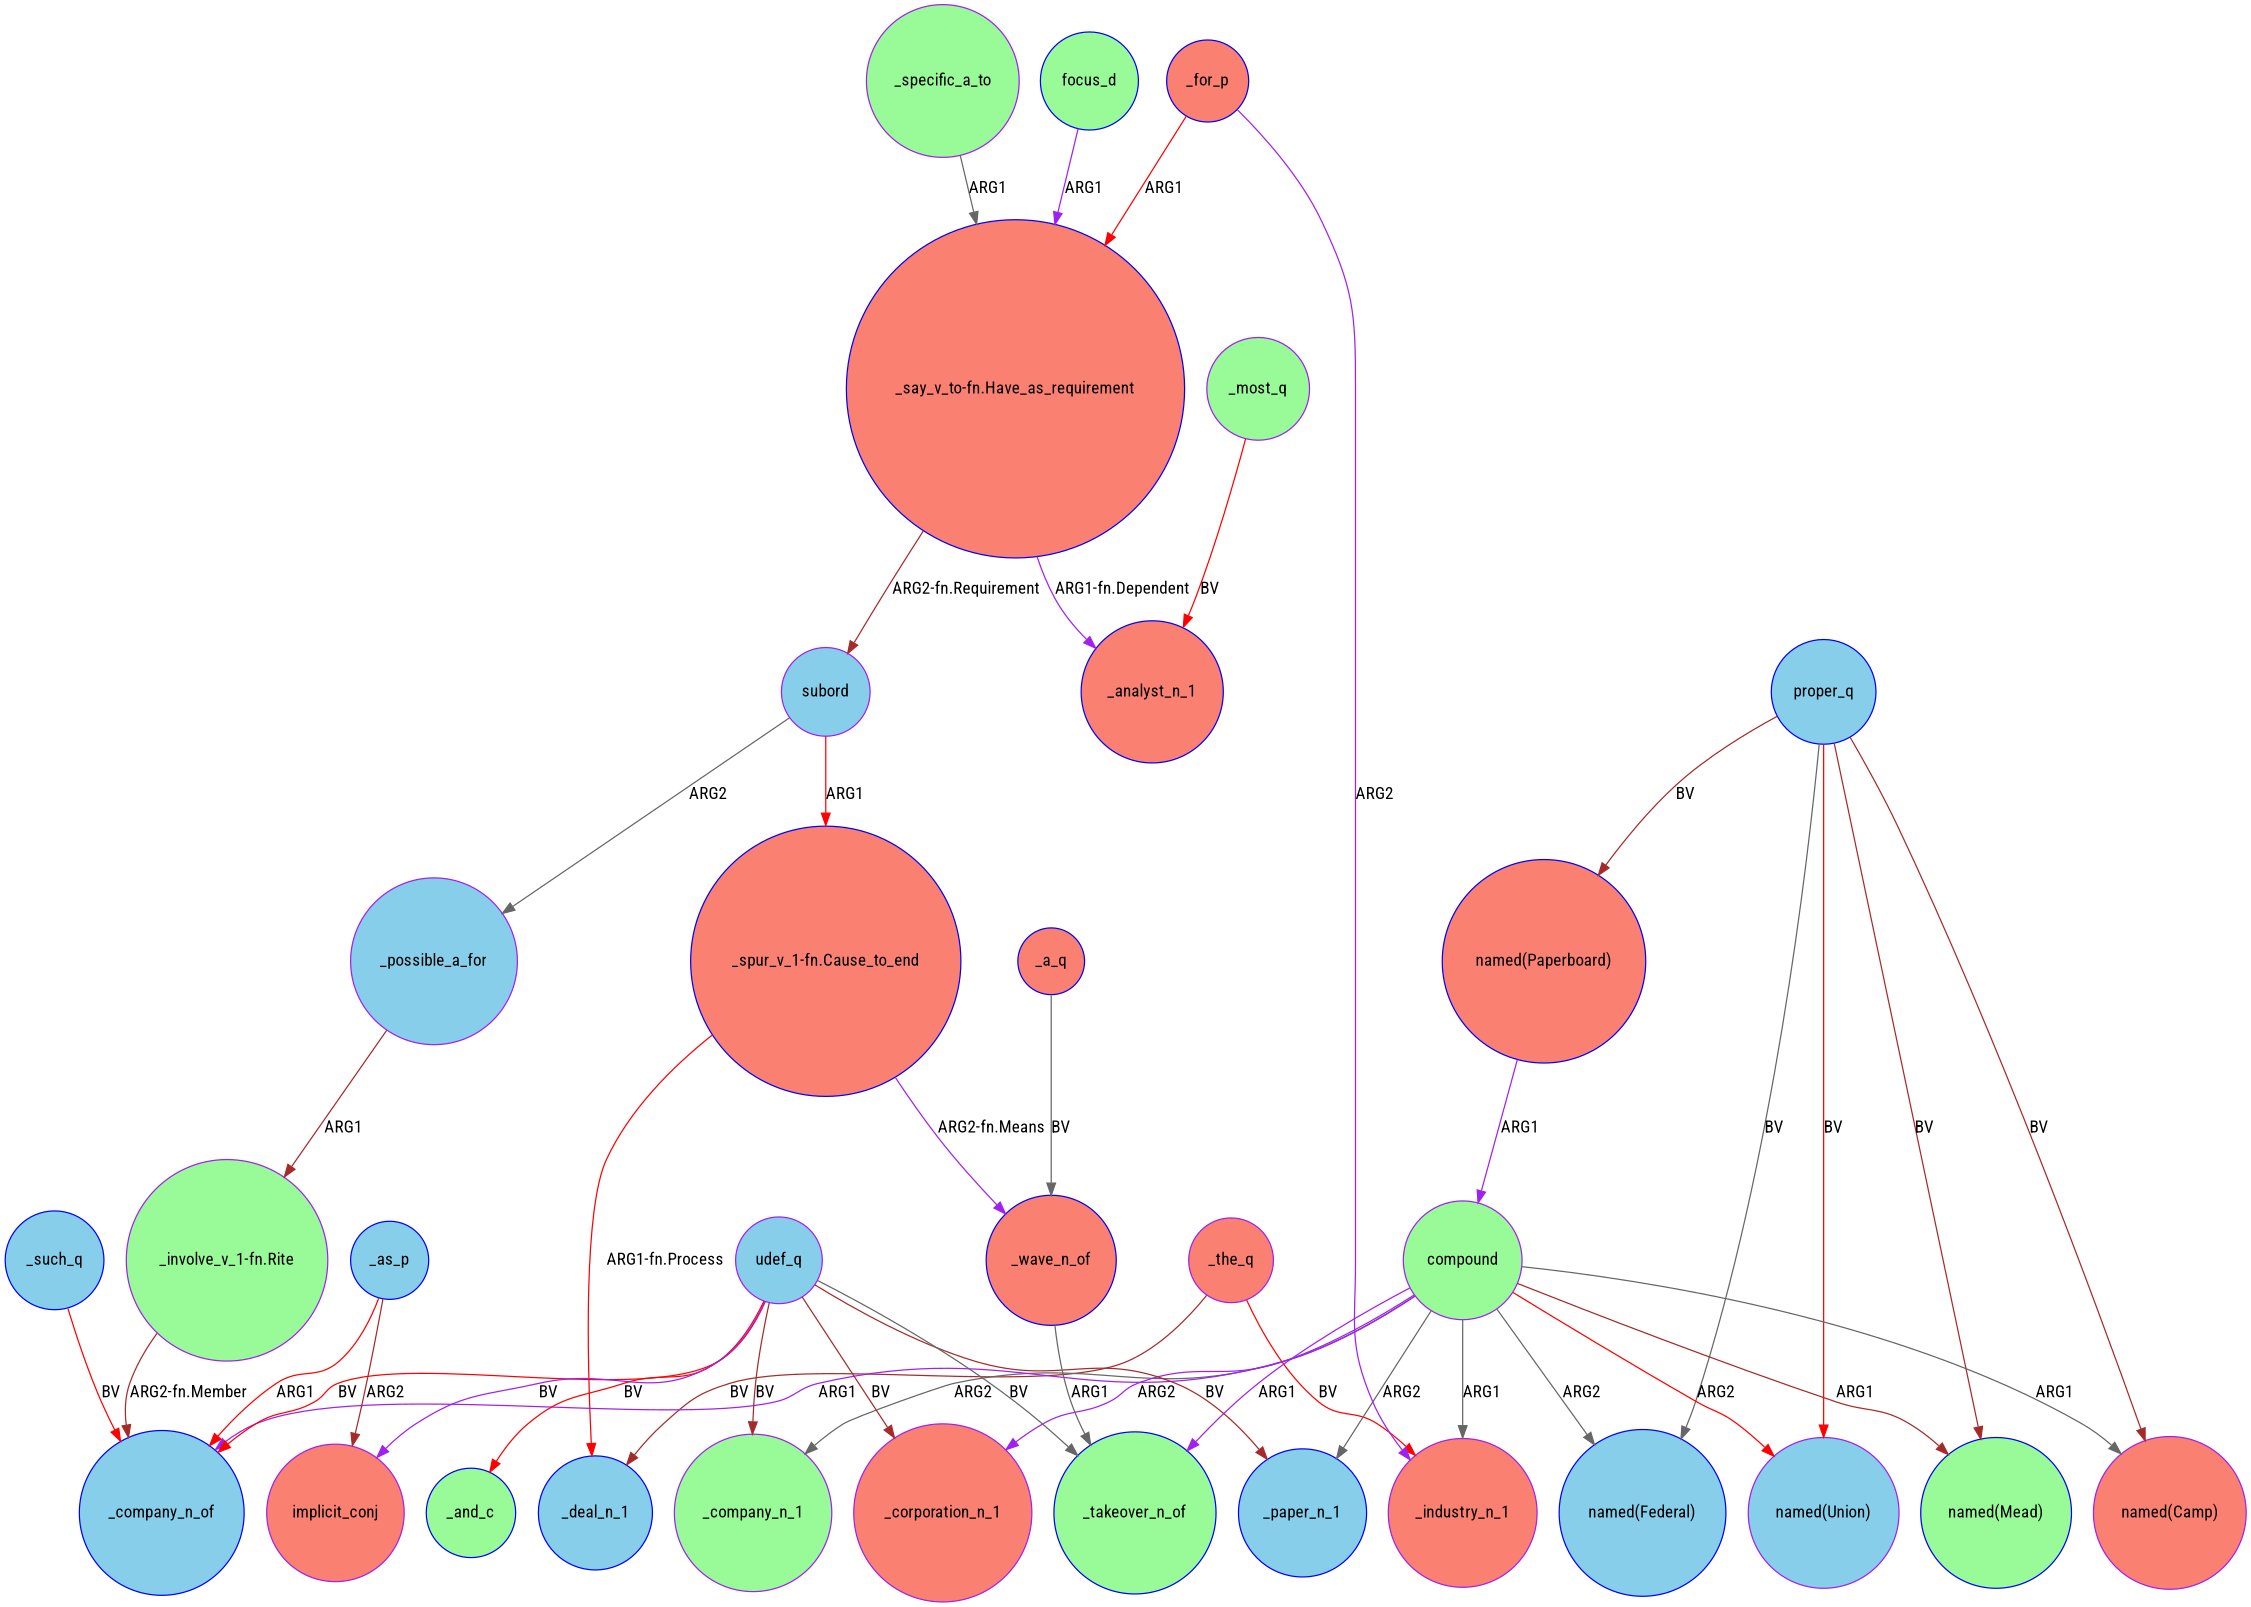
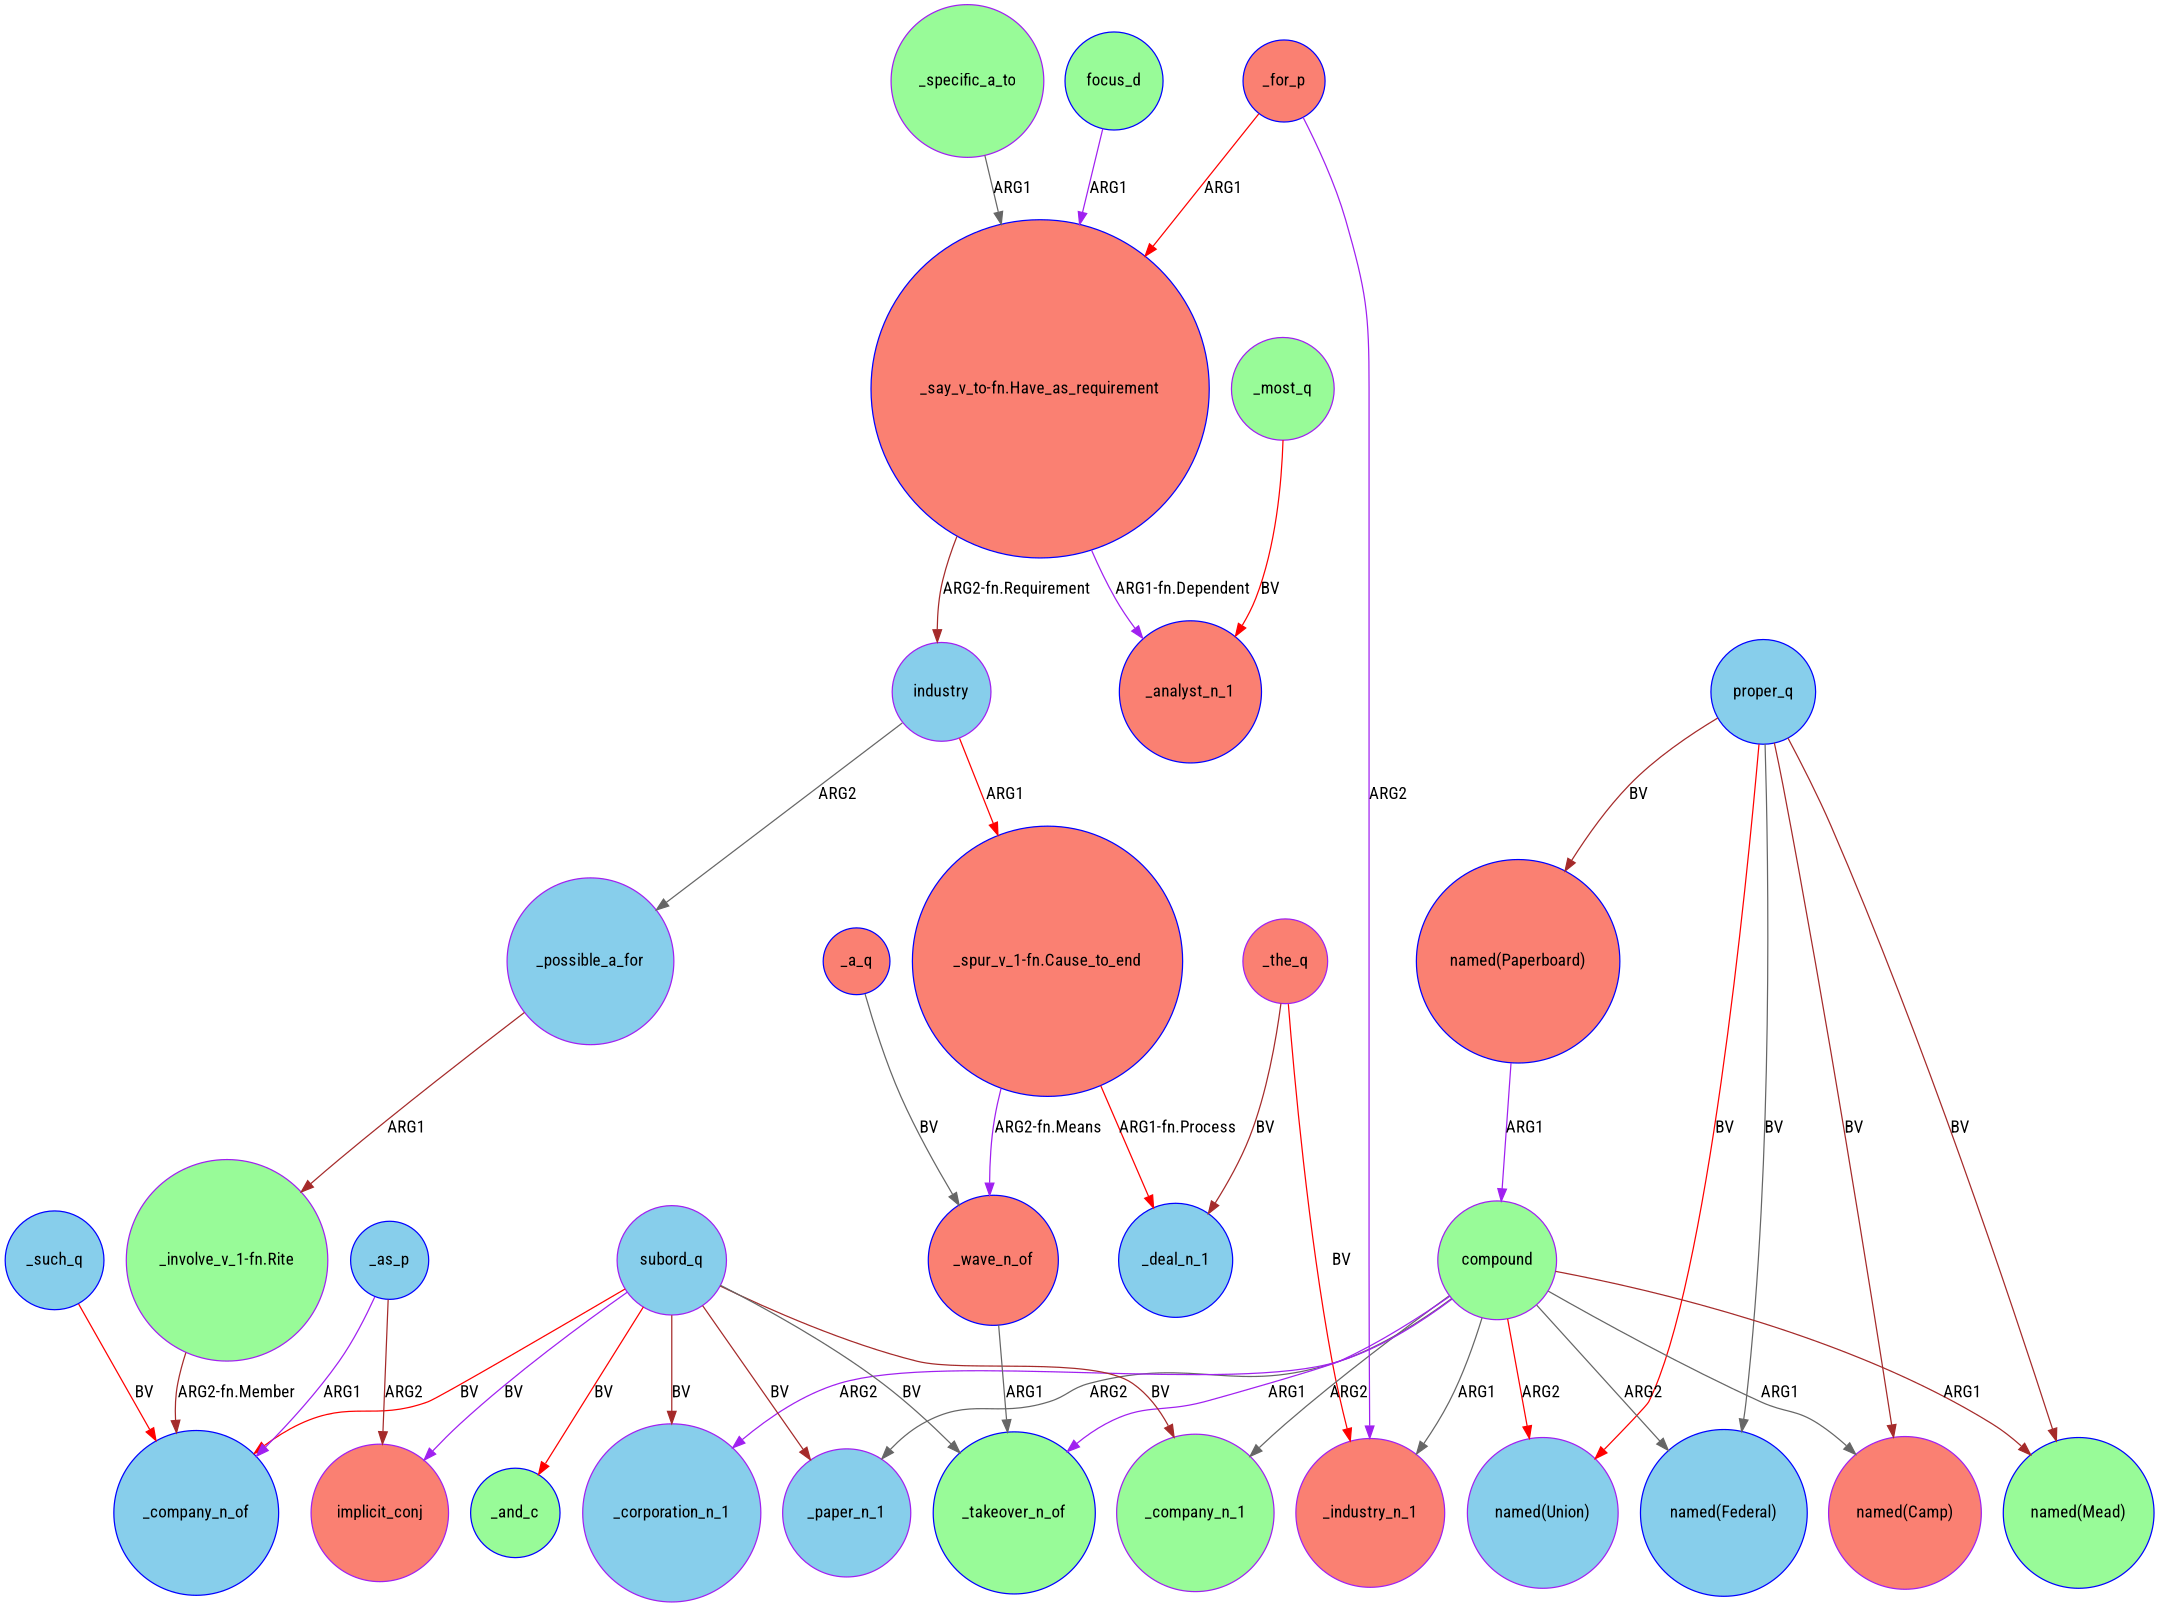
node "subord": label "subord" -> "industry"
node "udef_q": label "udef_q" -> "subord_q"
edge "_as_p" -> "_company_n_of": color red -> purple
edge "compound" -> "_company_n_of": removed, label "ARG1"
node "_corporation_n_1": fillcolor salmon -> skyblue
node "_paper_n_1": color blue -> purple
